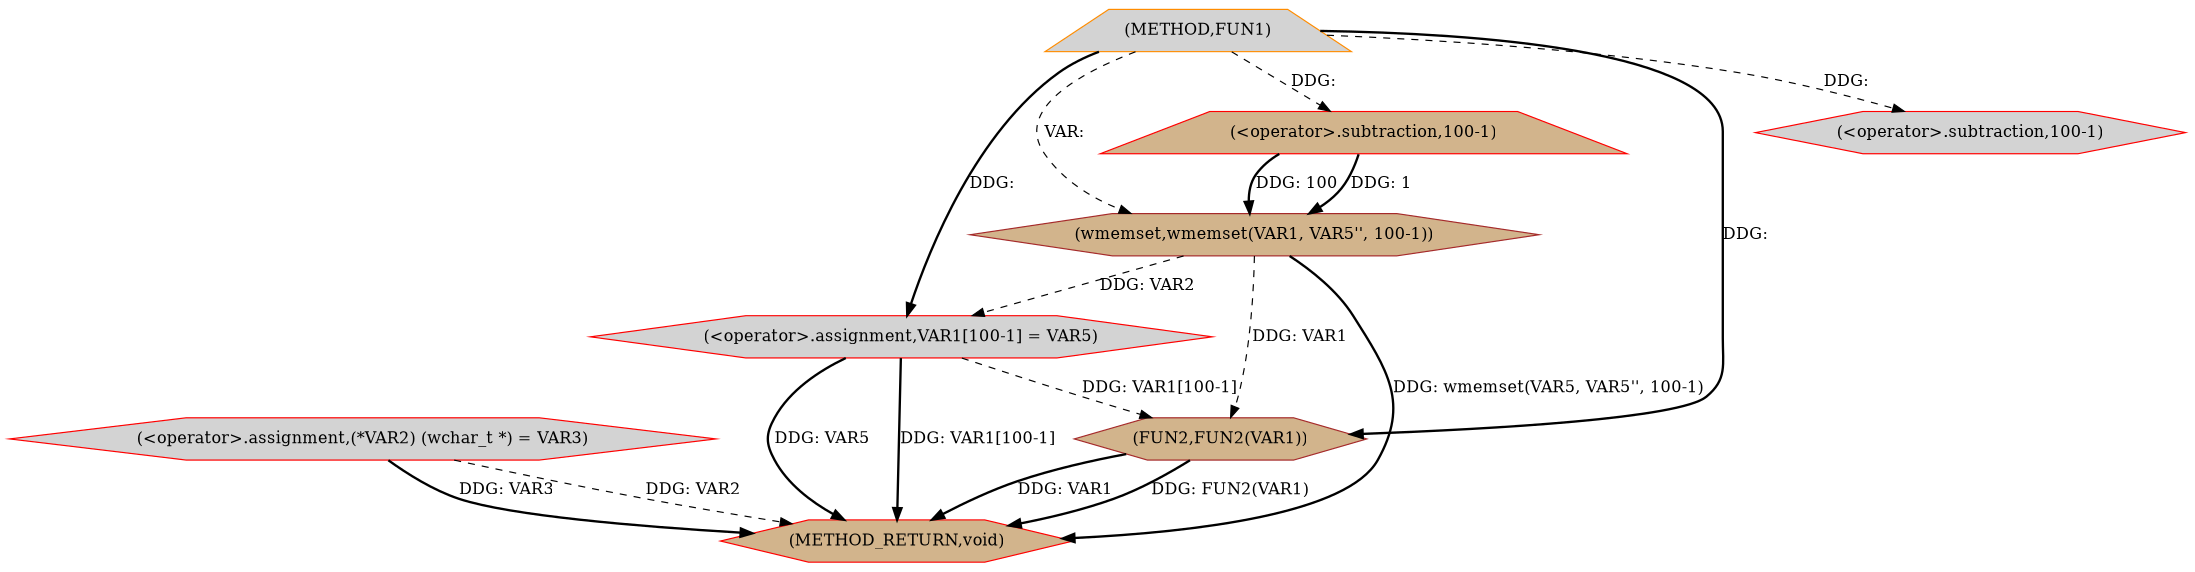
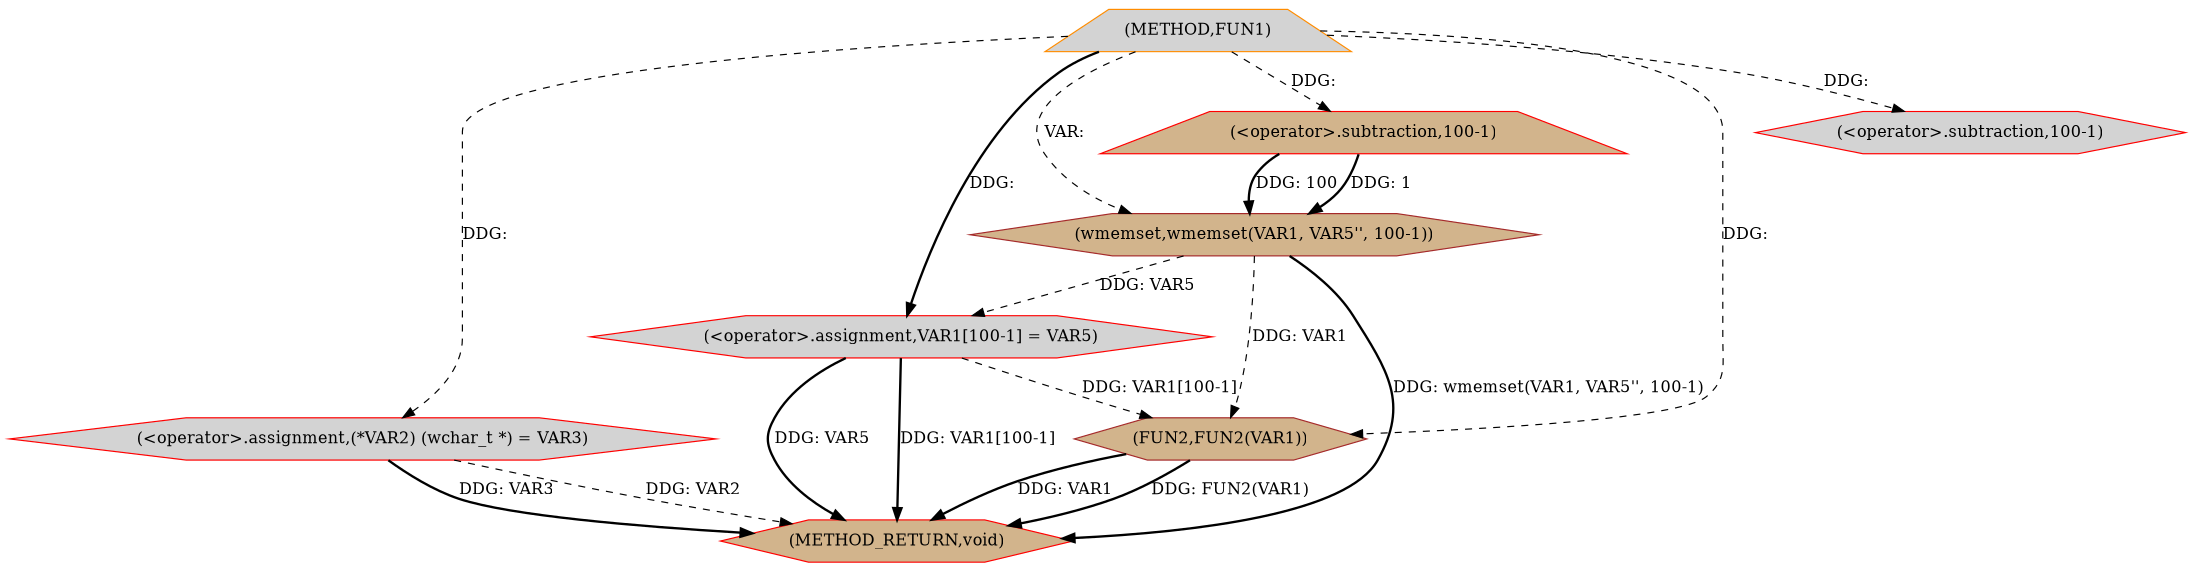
edge "(METHOD,FUN1)" -> "(<operator>.assignment,(*VAR2) (wchar_t *) = VAR3)": added, label "DDG:"
edge "(METHOD,FUN1)" -> "(FUN2,FUN2(VAR1))": style bold -> dashed
edge "(wmemset,wmemset(VAR1, VAR5'', 100-1))" -> "(<operator>.assignment,VAR1[100-1] = VAR5)": label "DDG: VAR2" -> "DDG: VAR5"
edge "(wmemset,wmemset(VAR1, VAR5'', 100-1))" -> "(METHOD_RETURN,void)": label "DDG: wmemset(VAR5, VAR5'', 100-1)" -> "DDG: wmemset(VAR1, VAR5'', 100-1)"
